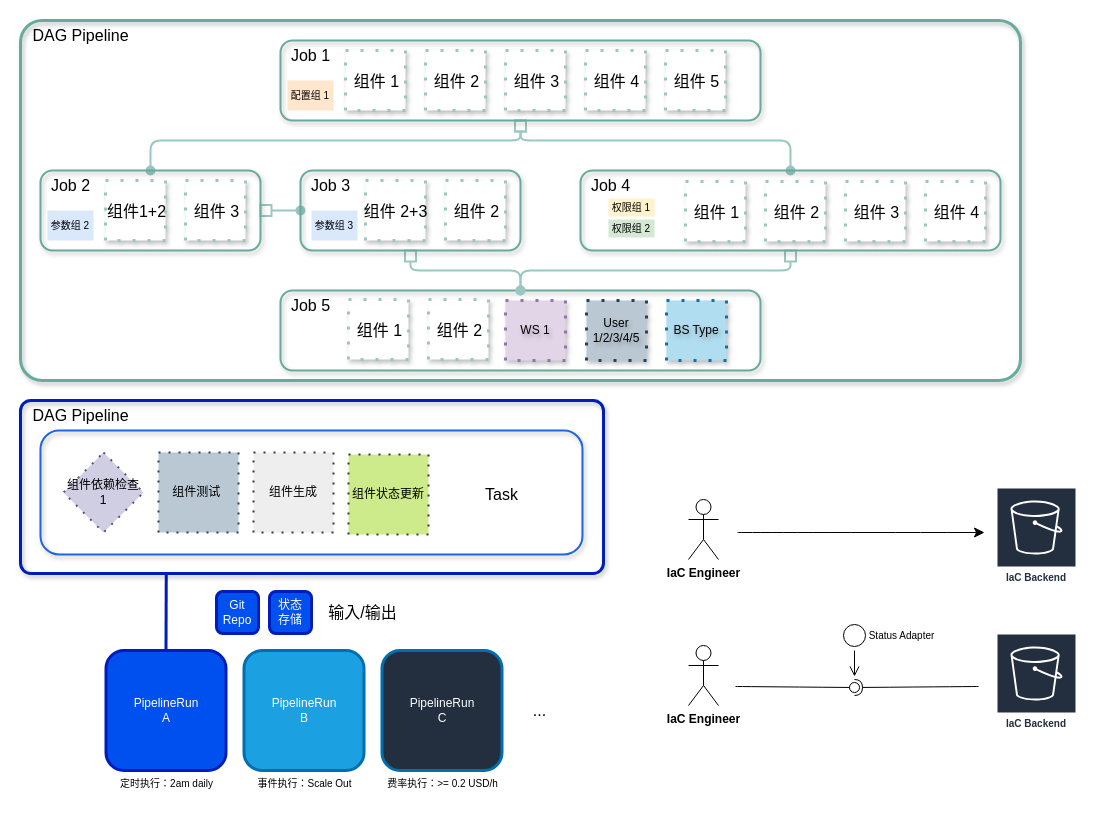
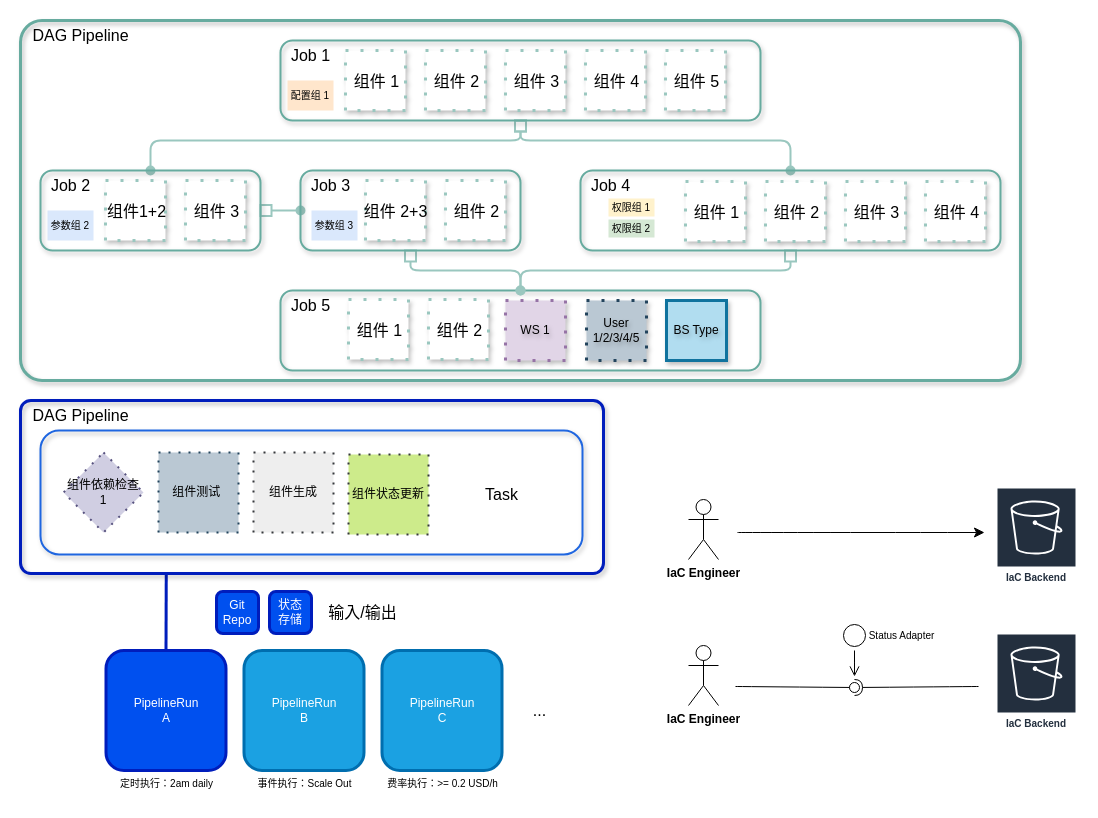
node "BS Type": style dashed -> solid
node "PipelineRun C": fillcolor #232f3e -> #1ba1e2
